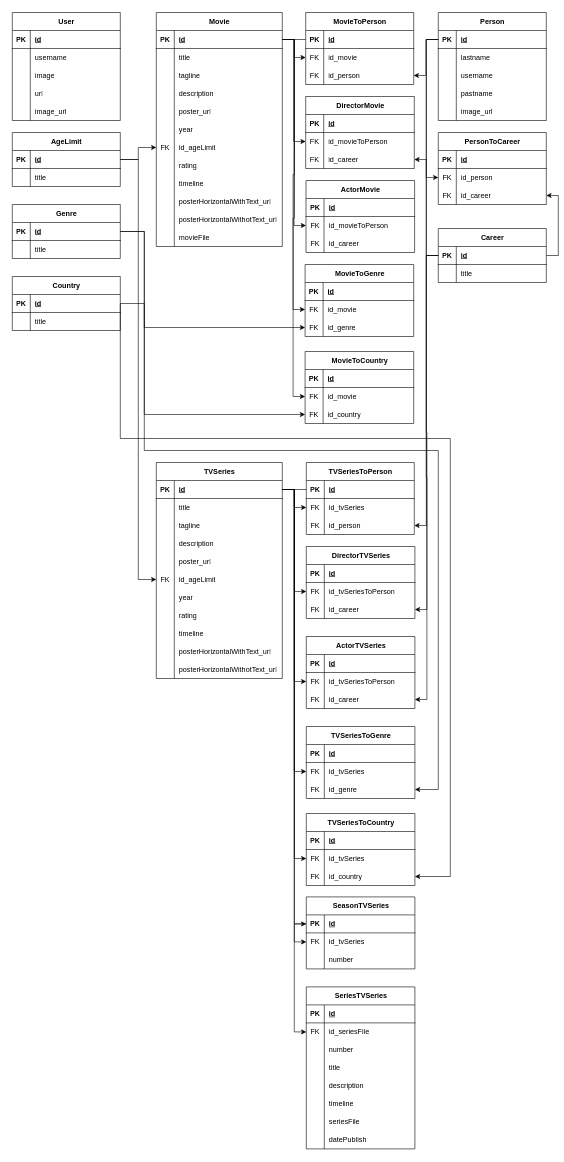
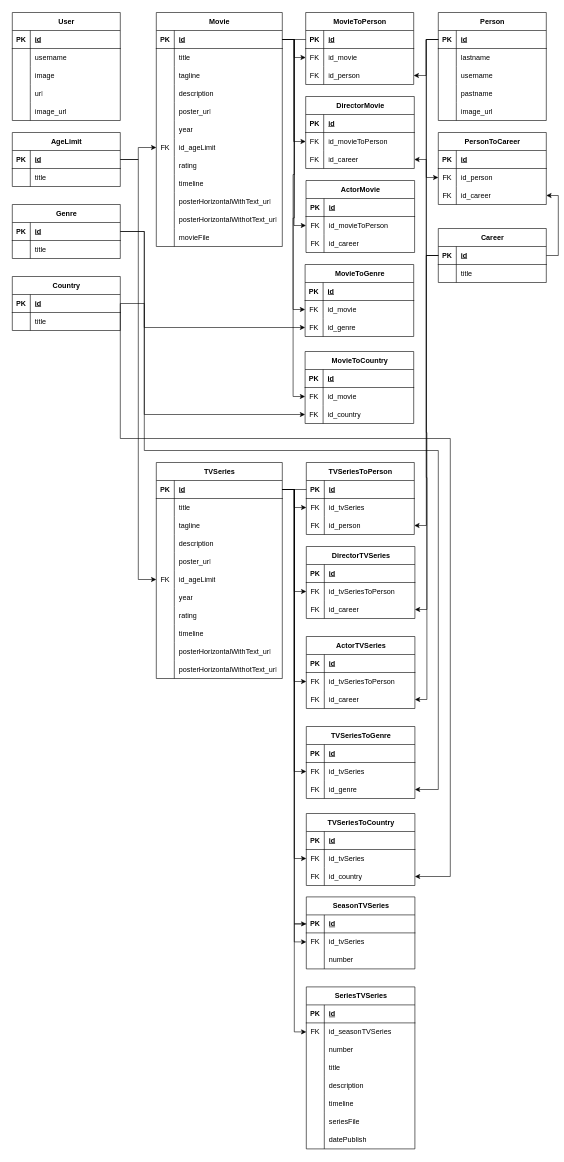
node "id_seriesFile": label "id_seriesFile" -> "id_seasonTVSeries"
